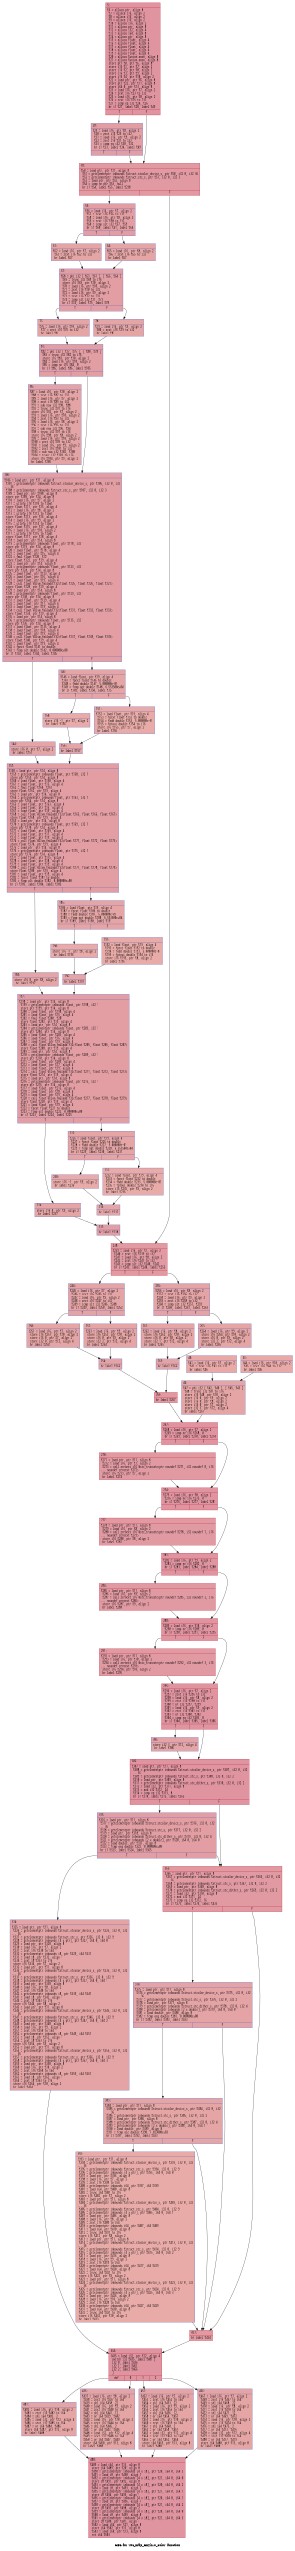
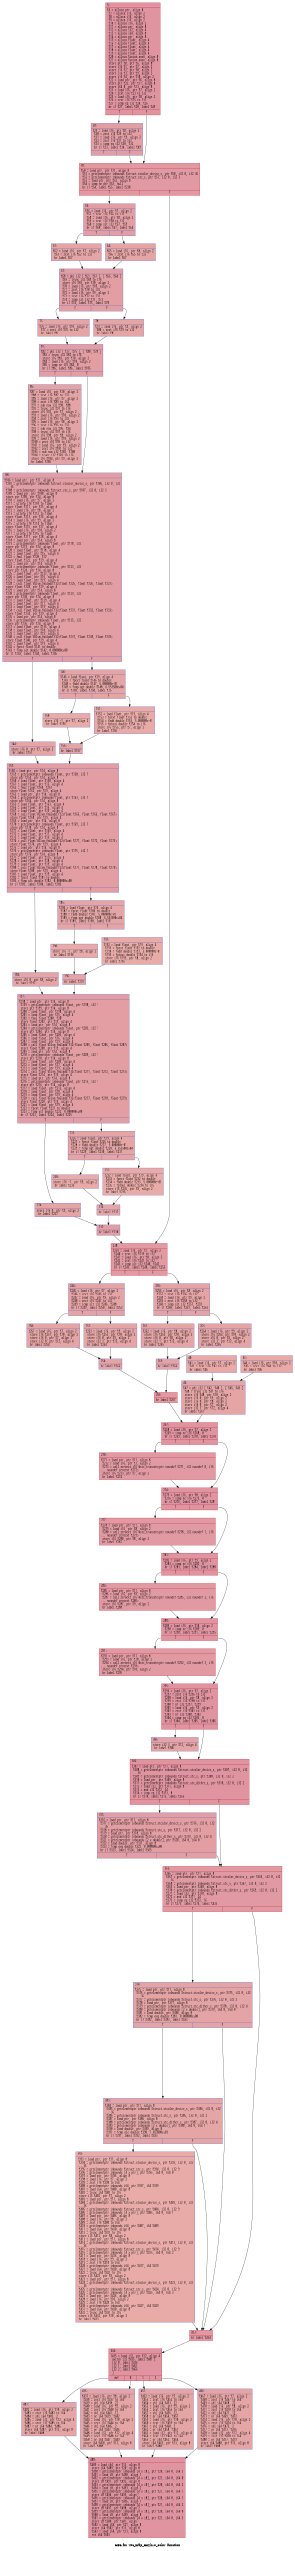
node "324:": removed
